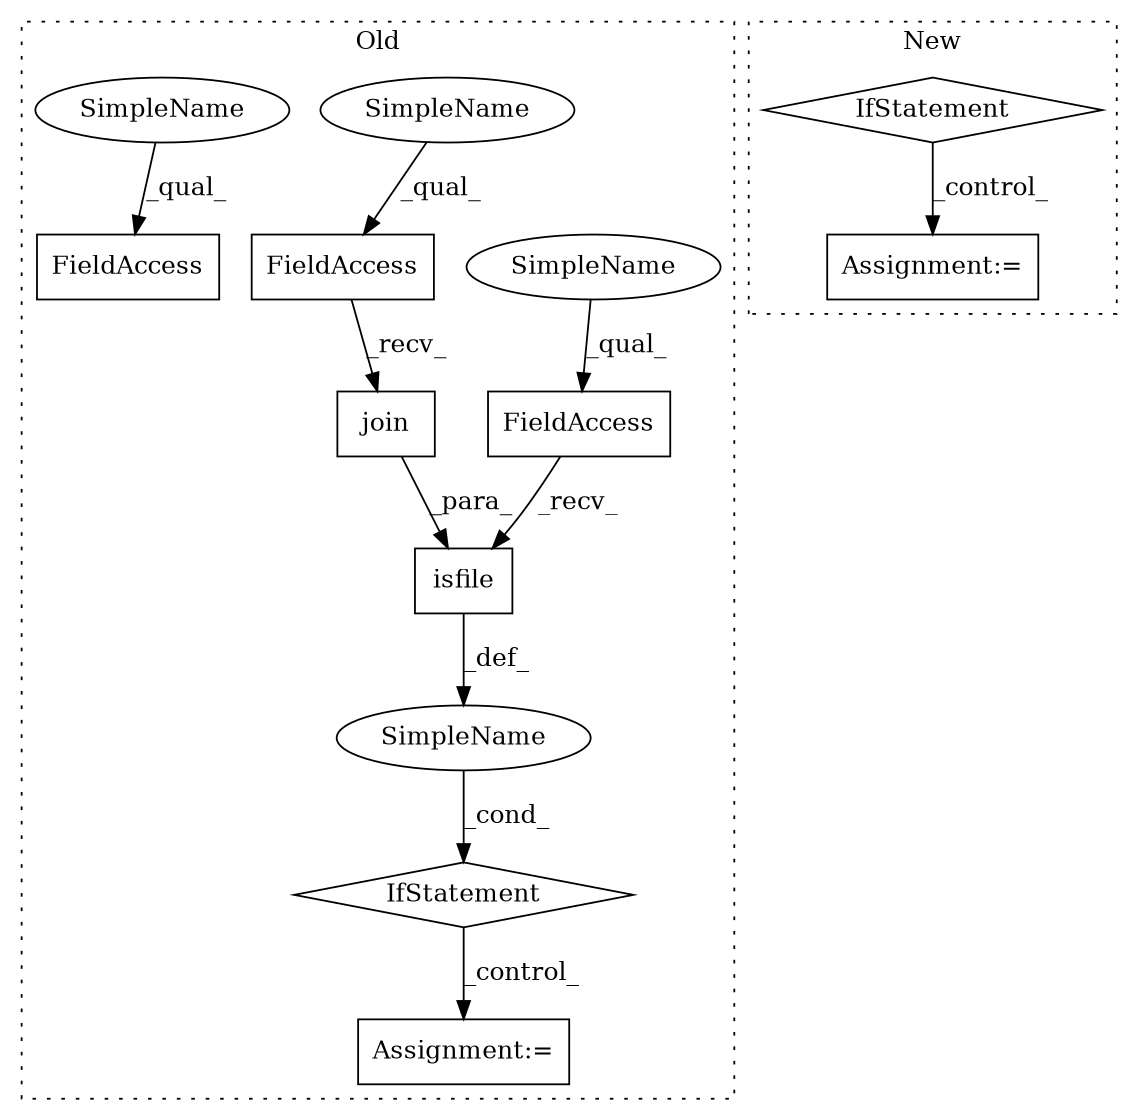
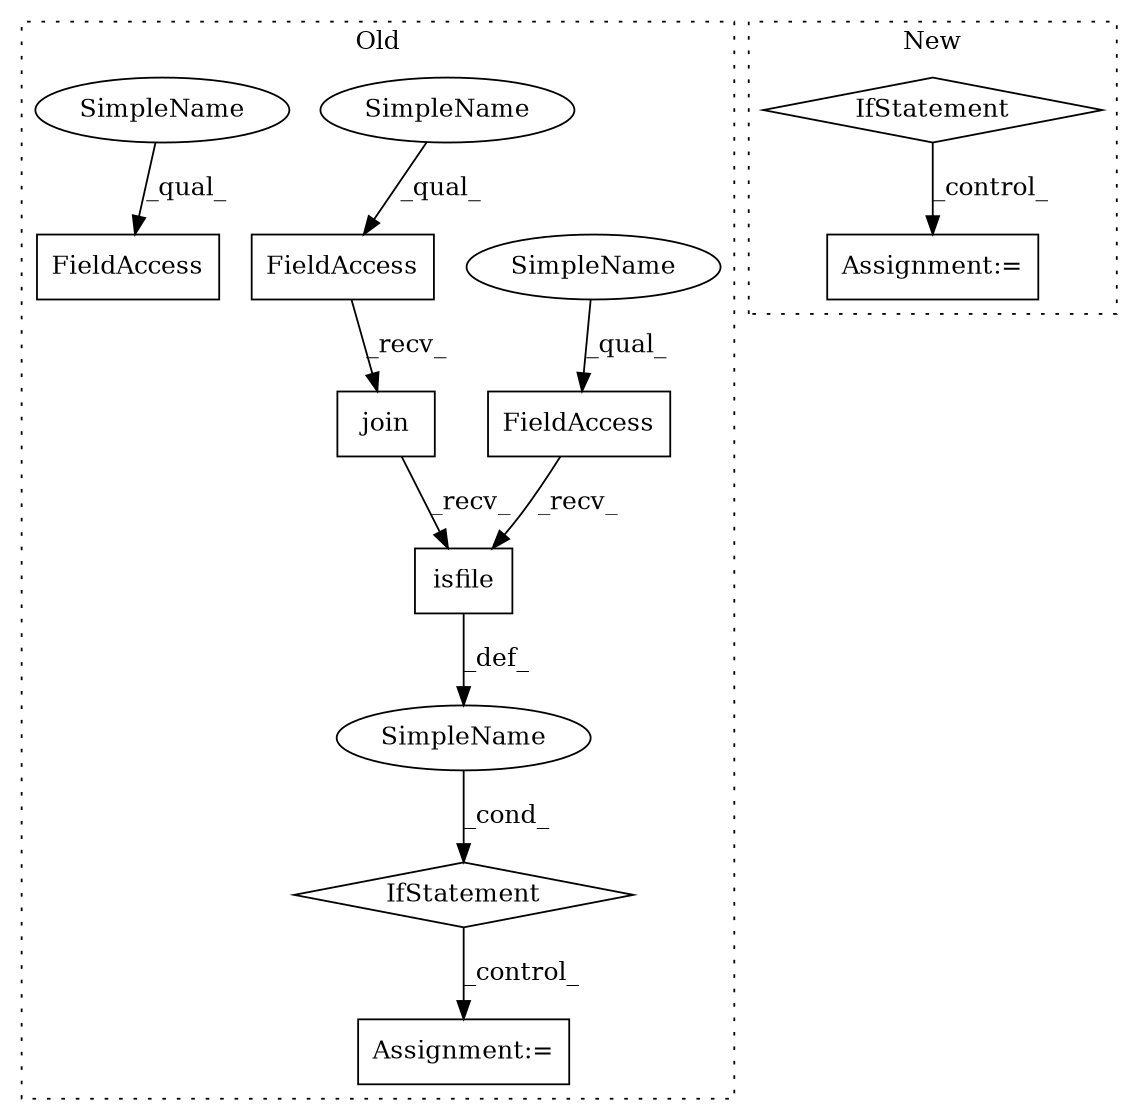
edge "join" -> "isfile": label "_para_" -> "_recv_"
